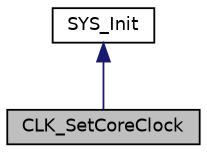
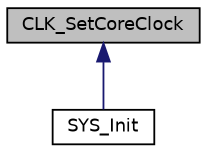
edge "CLK_SetCoreClock" -> "SYS_Init": reversed
